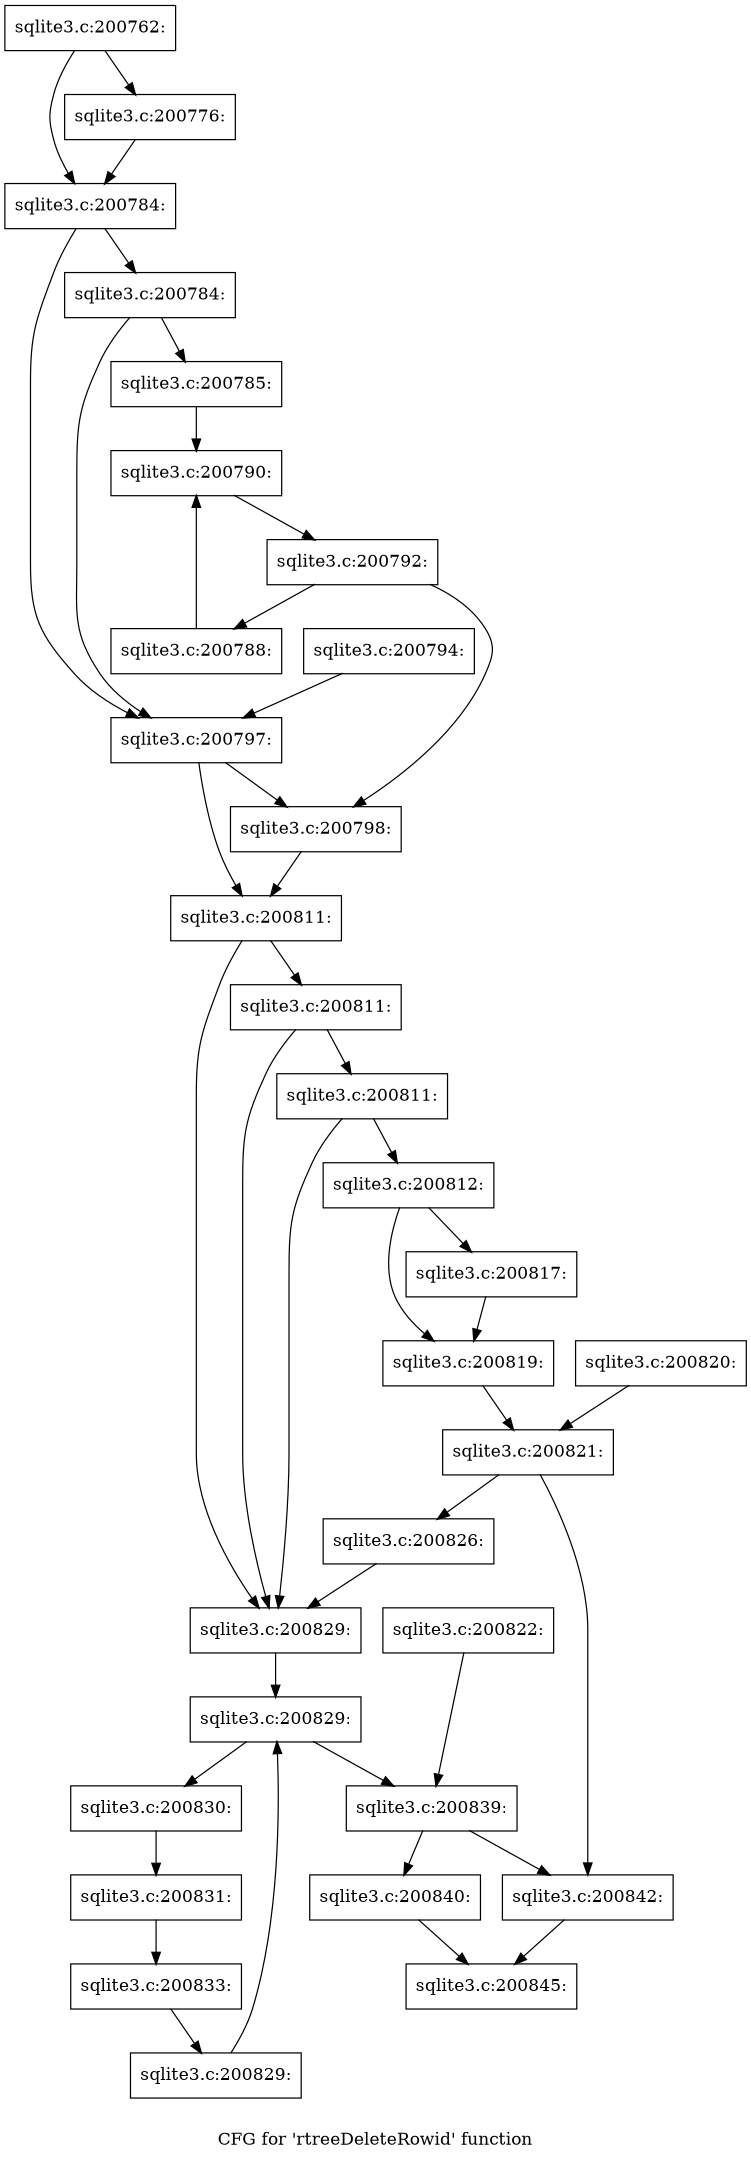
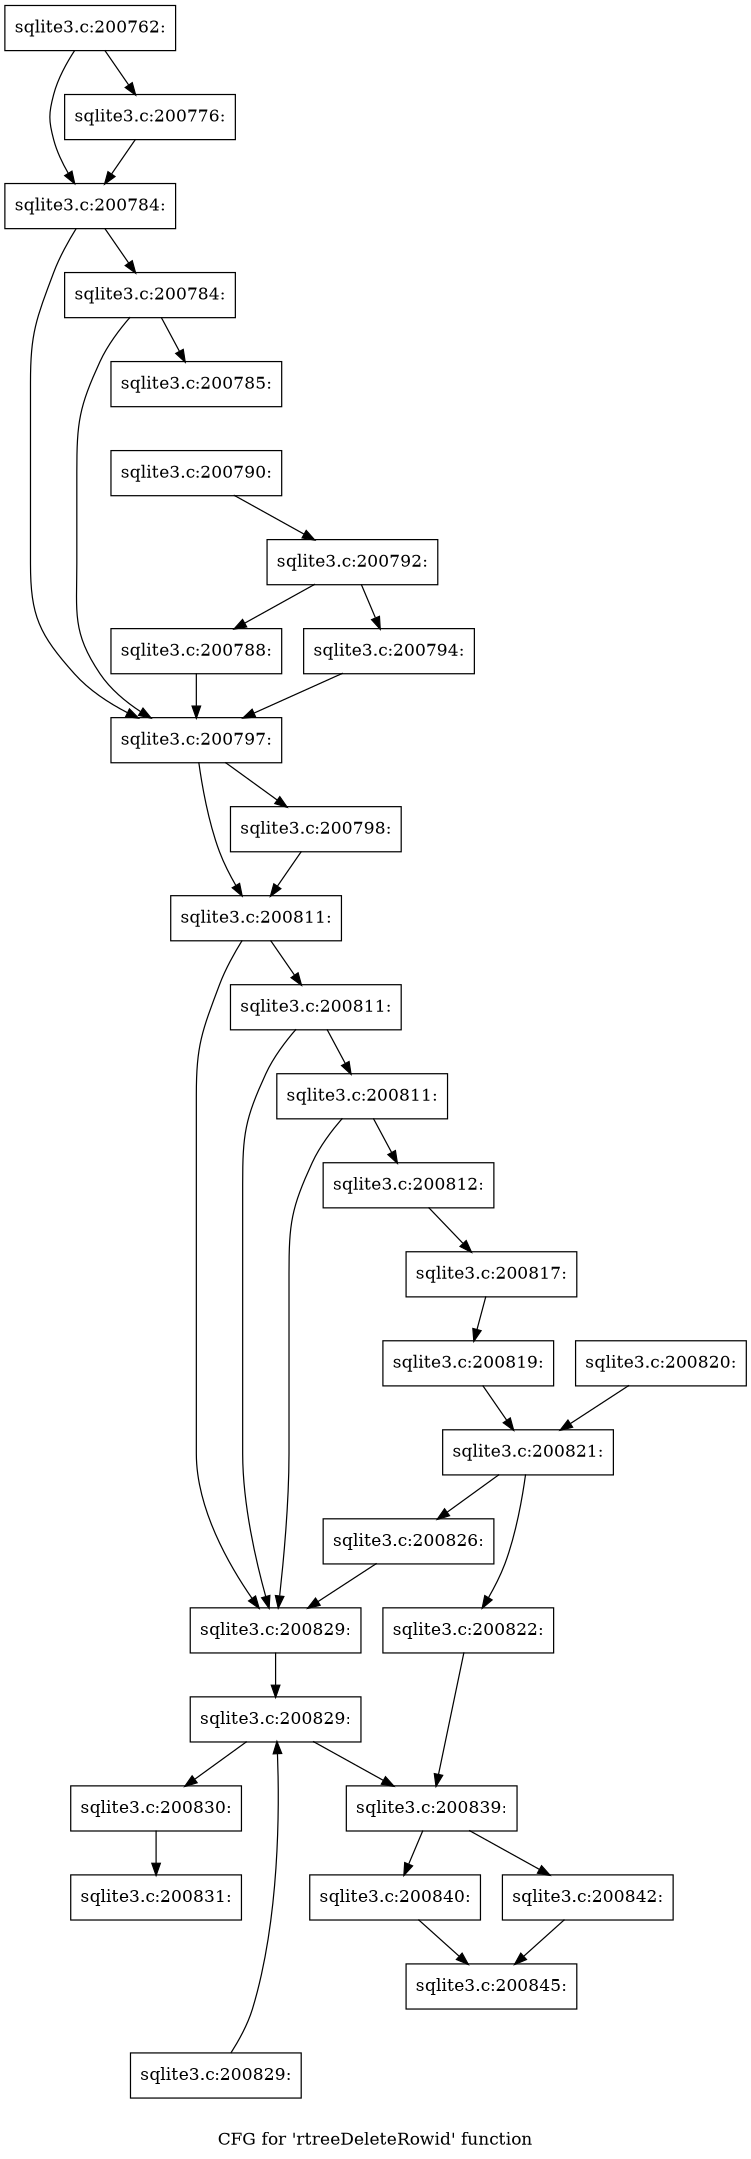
edge "sqlite3.c:200785:" -> "sqlite3.c:200790:": removed
edge "sqlite3.c:200788:" -> "sqlite3.c:200790:": now "sqlite3.c:200788:" -> "sqlite3.c:200797:"
edge "sqlite3.c:200792:" -> "sqlite3.c:200798:": now "sqlite3.c:200792:" -> "sqlite3.c:200794:"
edge "sqlite3.c:200812:" -> "sqlite3.c:200819:": removed
edge "sqlite3.c:200821:" -> "sqlite3.c:200842:": now "sqlite3.c:200821:" -> "sqlite3.c:200822:"
node "sqlite3.c:200833:": removed
